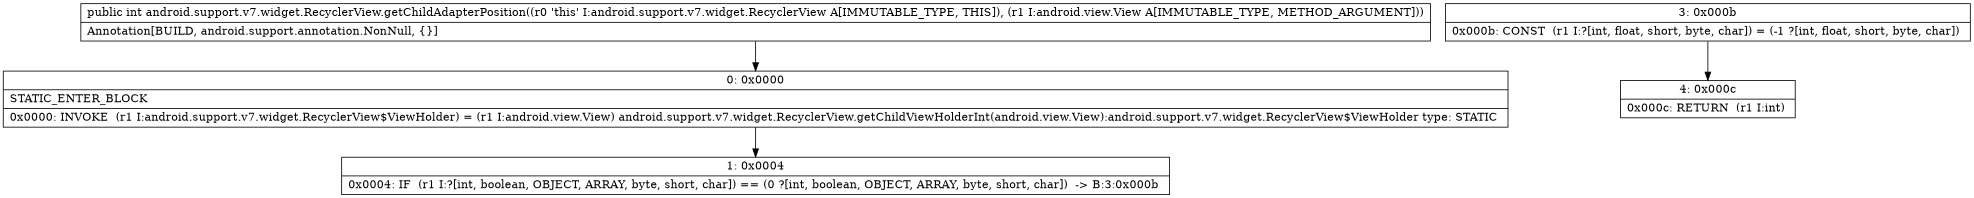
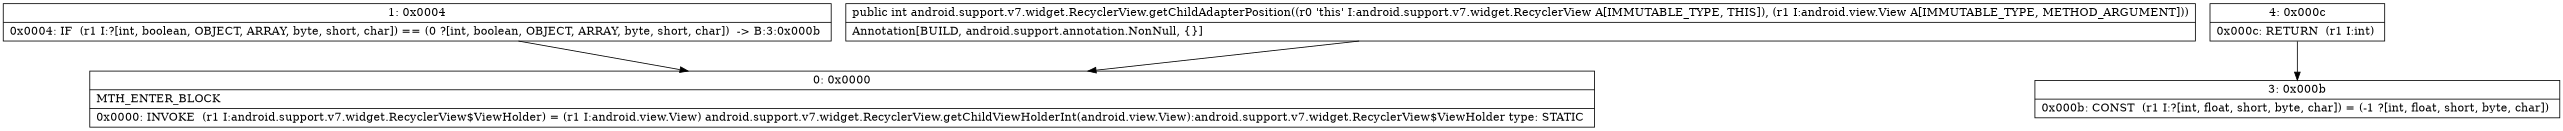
edge "3: 0x000b" -> "4: 0x000c": reversed
node "0: 0x0000": text "STATIC_ENTER_BLOCK" -> "MTH_ENTER_BLOCK"
edge "0: 0x0000" -> "1: 0x0004": reversed
